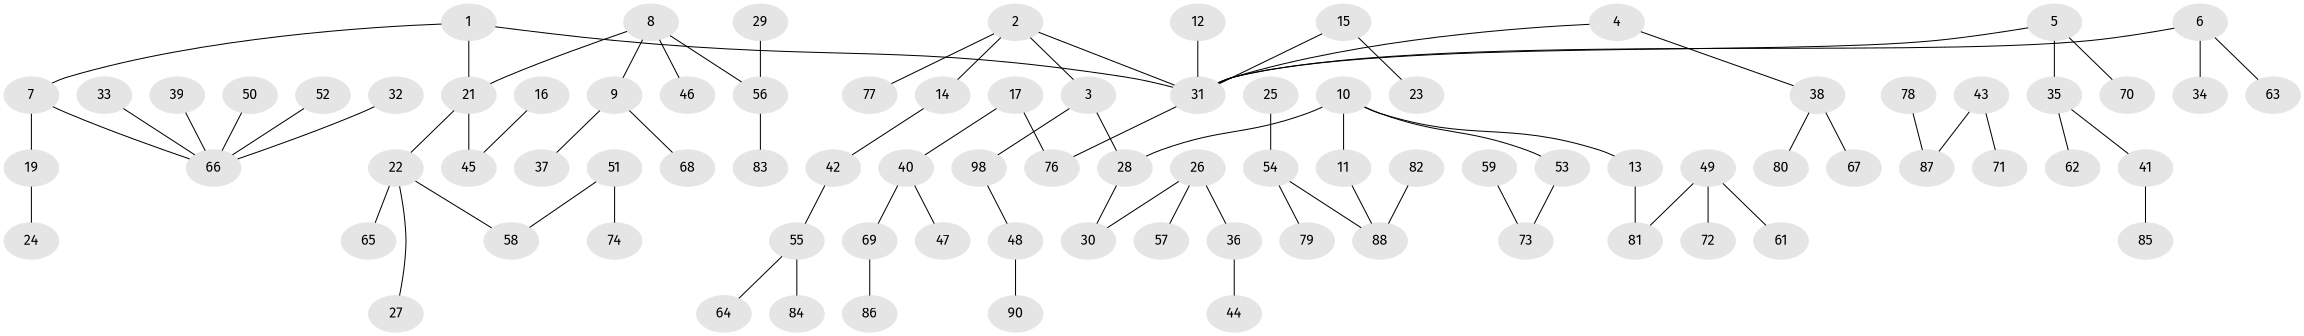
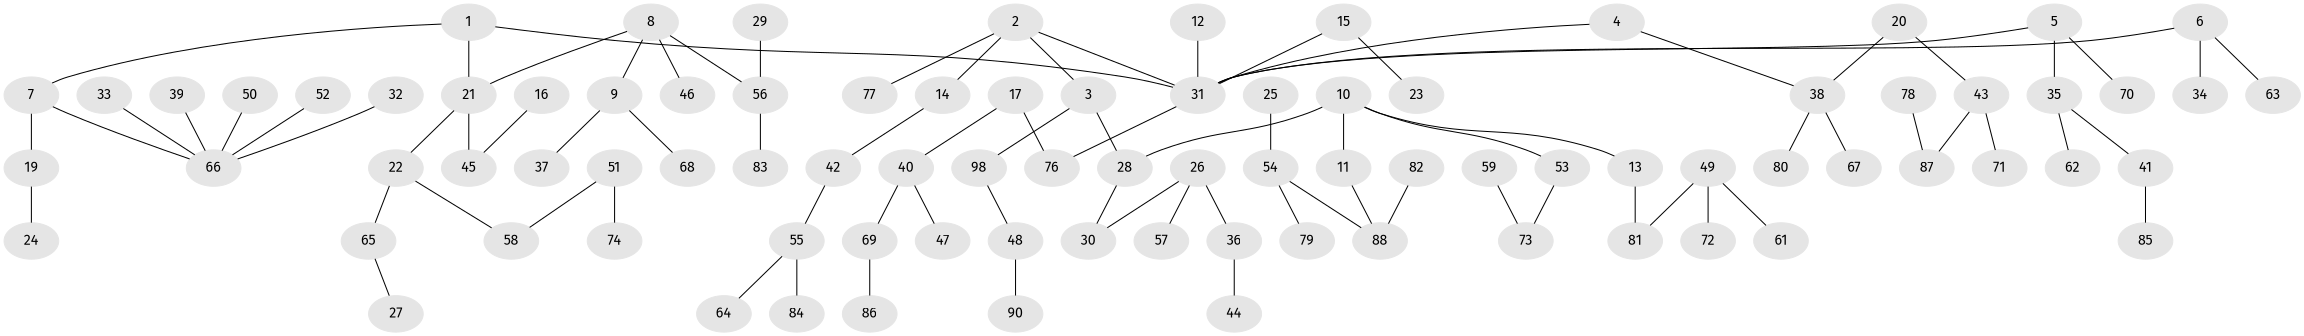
node "20": added
edge "22" -- "27": now "65" -- "27"
